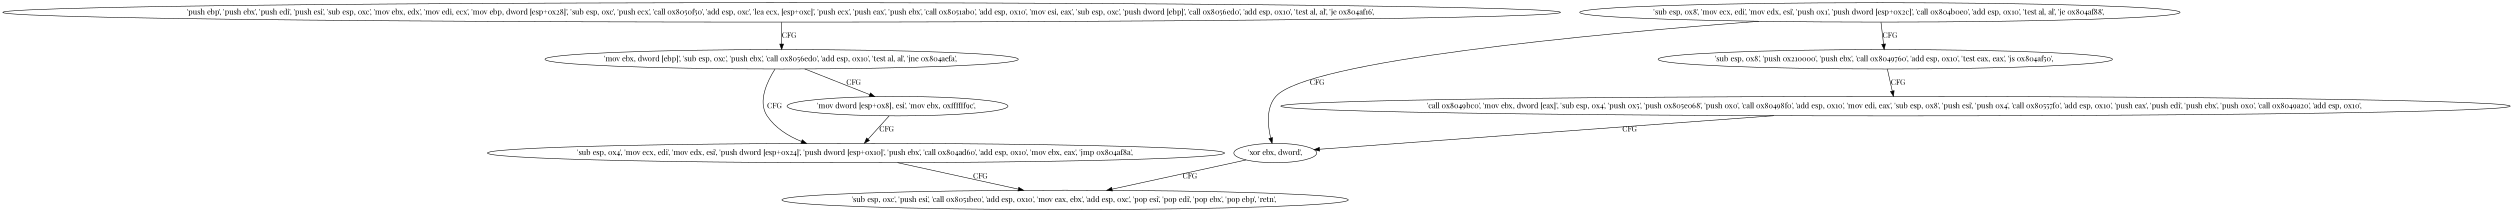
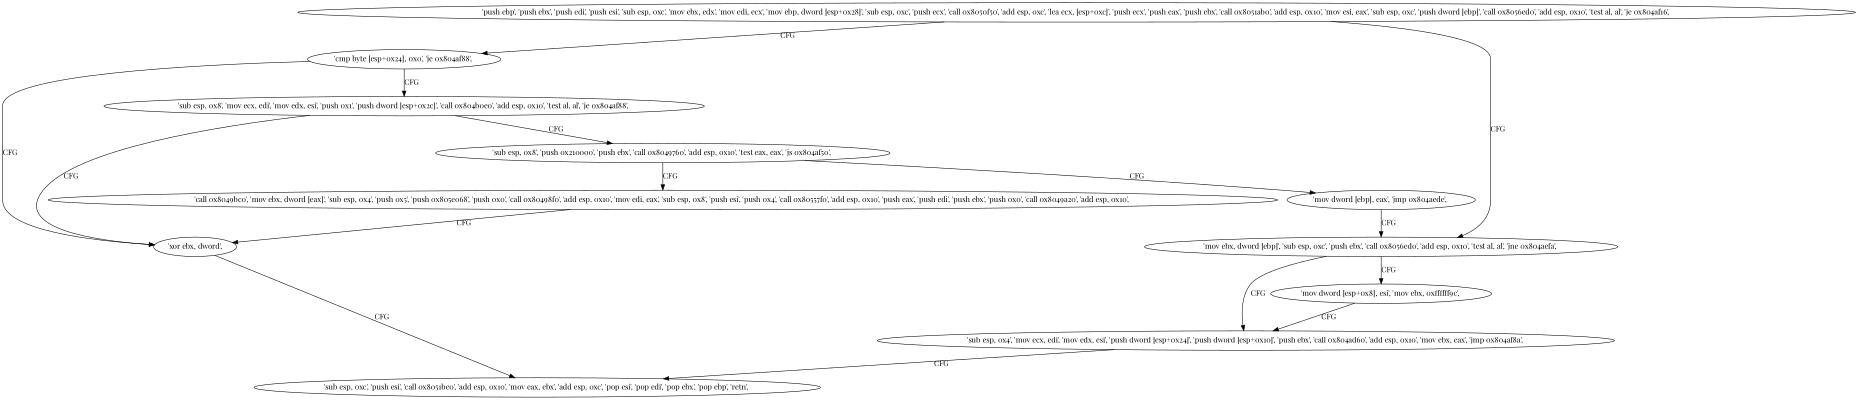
node "'cmp byte [esp+0x24], 0x0', 'je 0x804af88',": added
node "'mov dword [ebp], eax', 'jmp 0x804aede',": added
